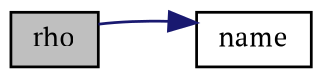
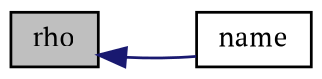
edge "rho" -> "name": reversed
